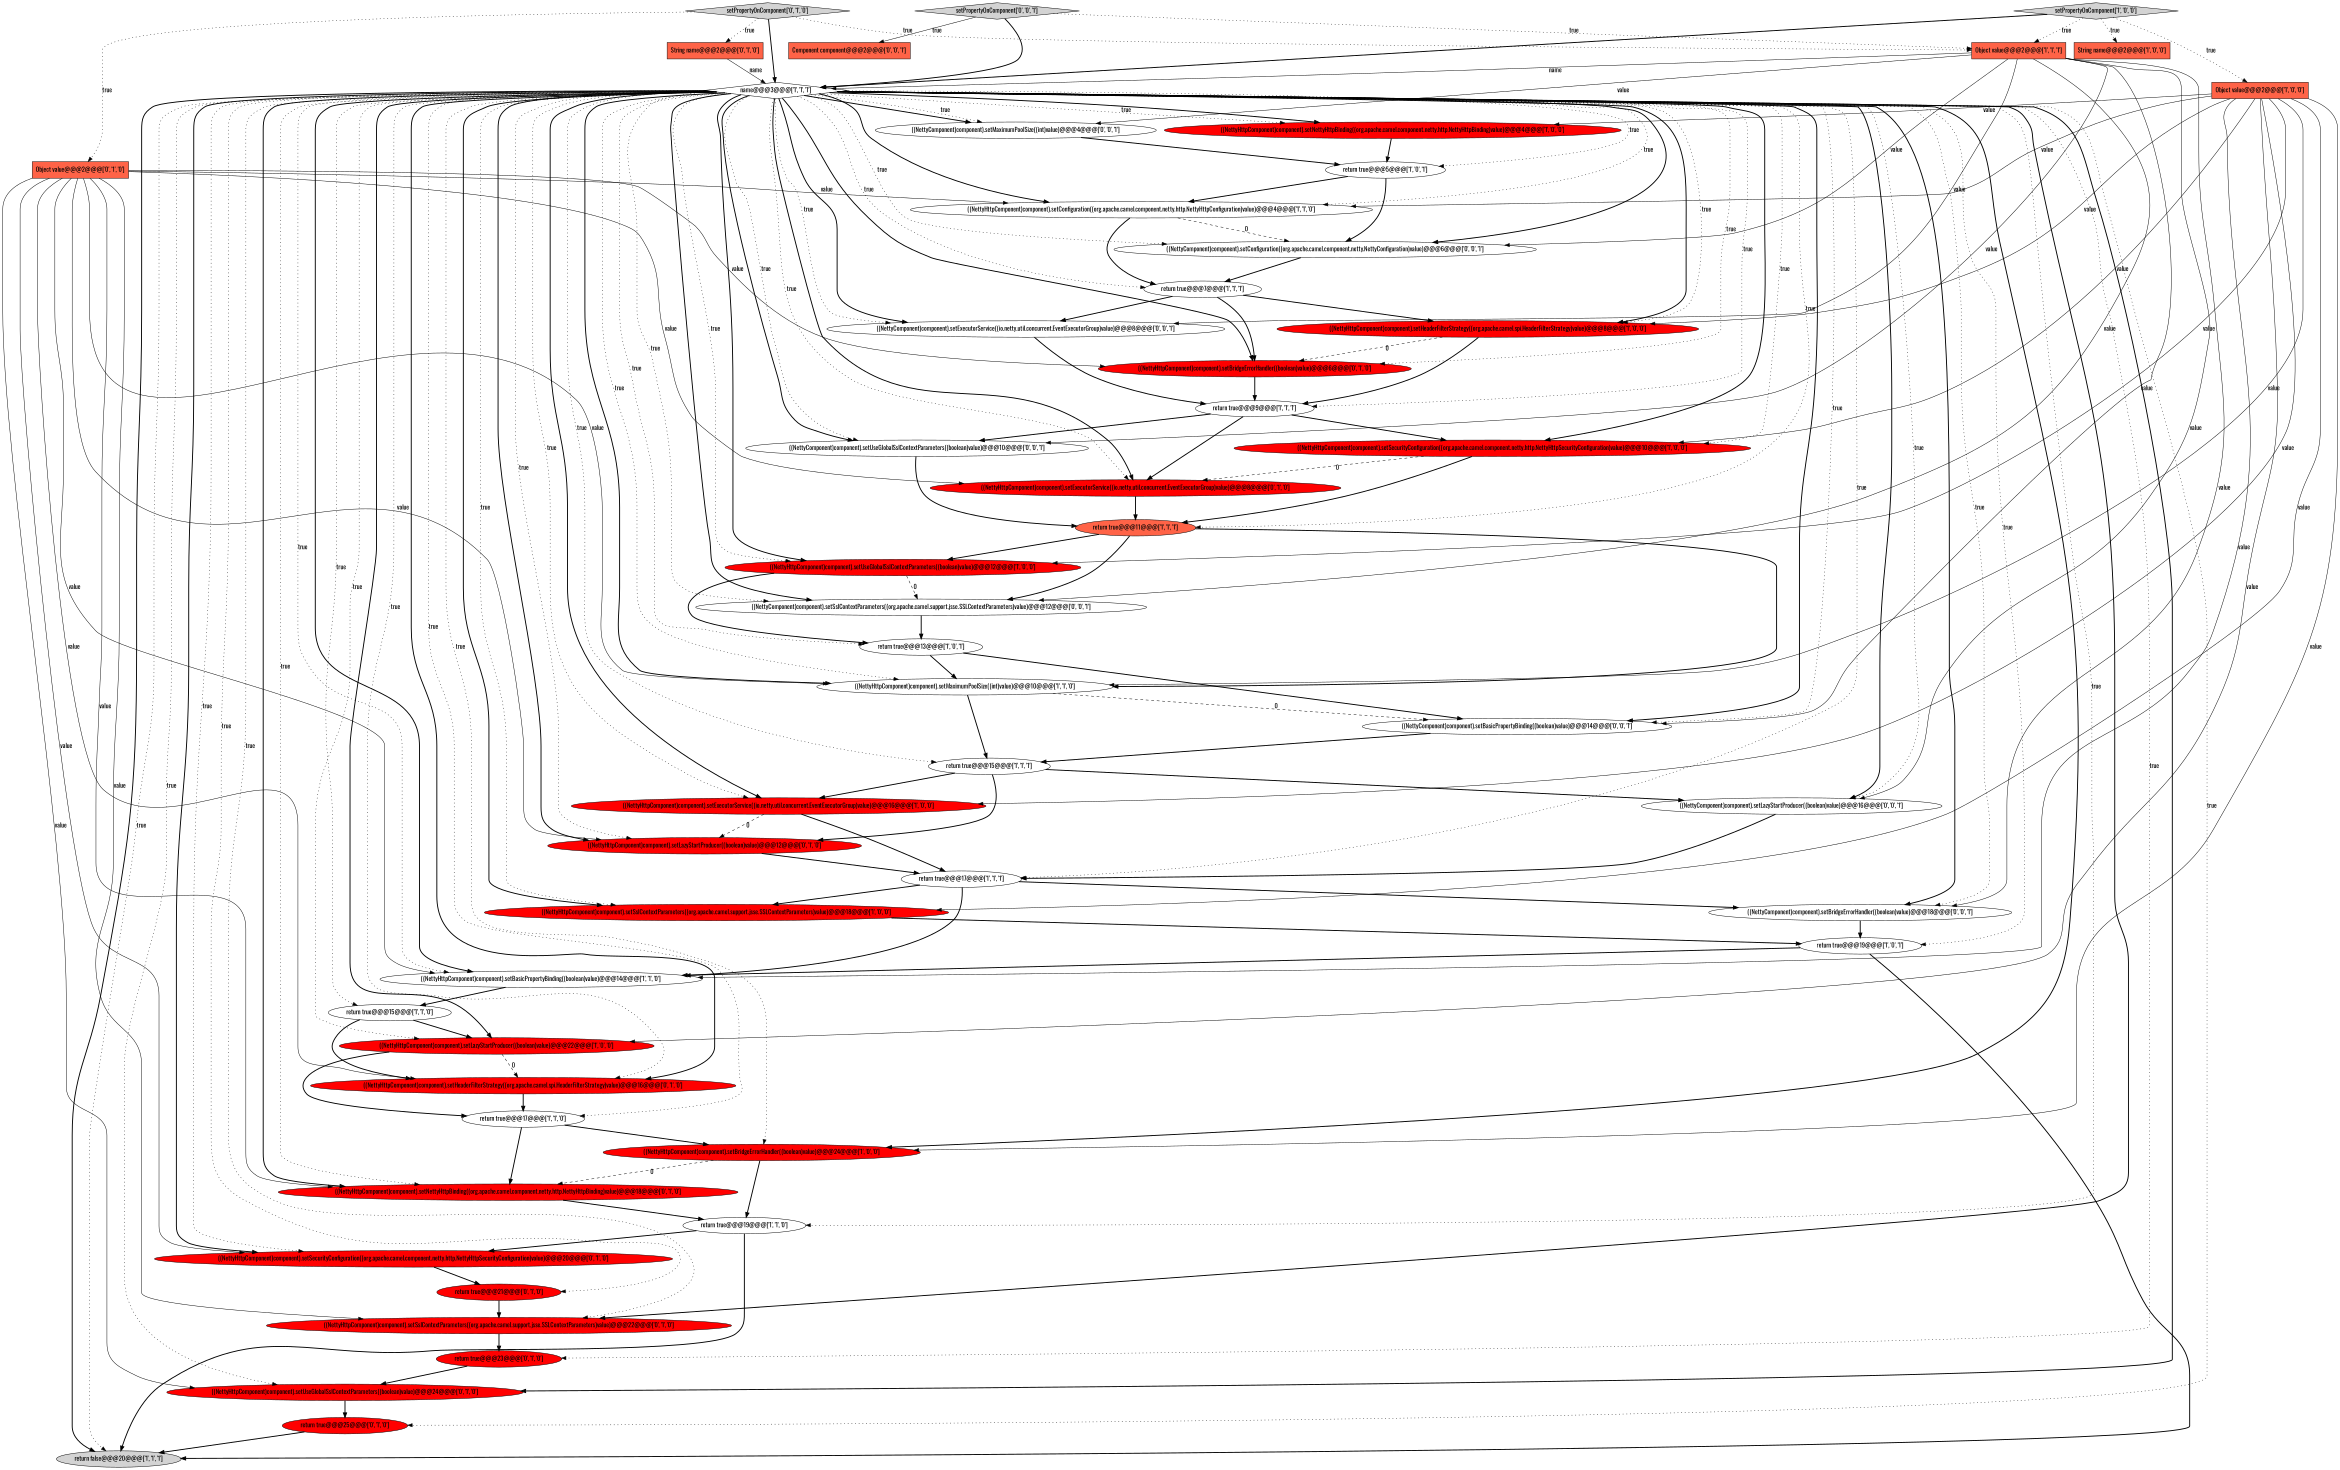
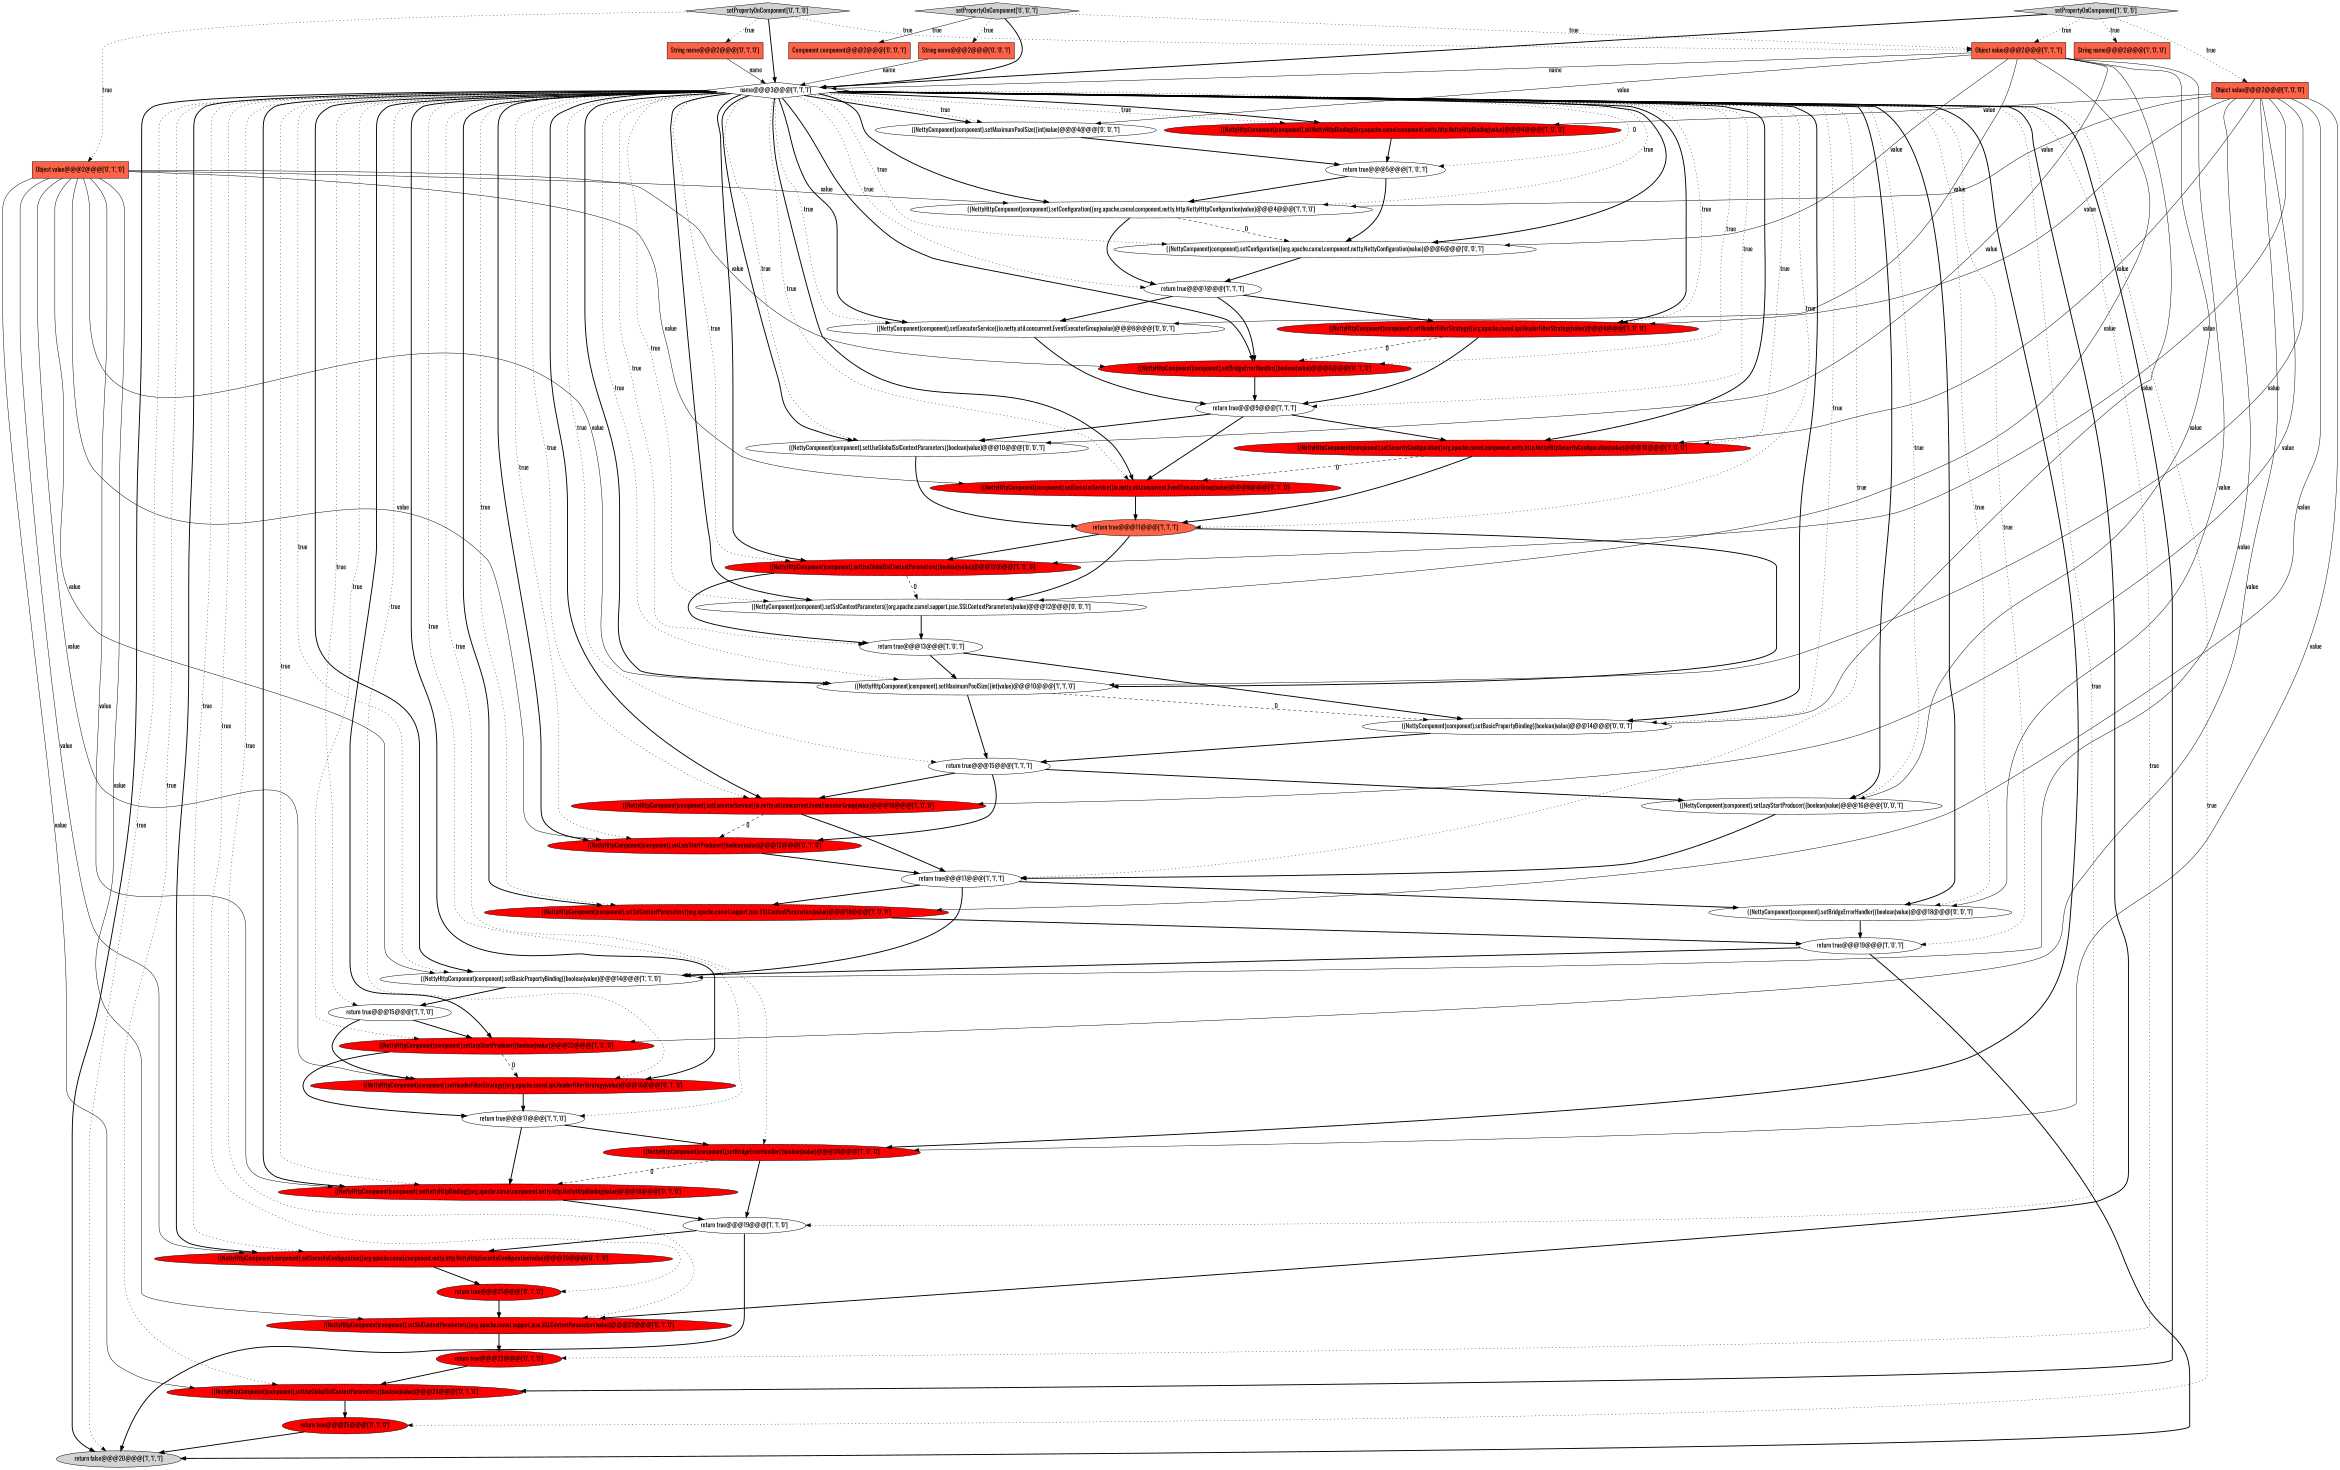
node "String name@@@2@@@['0', '0', '1']": added
edge "name@@@3@@@['1', '1', '1']" -> "return true@@@5@@@['1', '0', '1']": label "true" -> "0"
